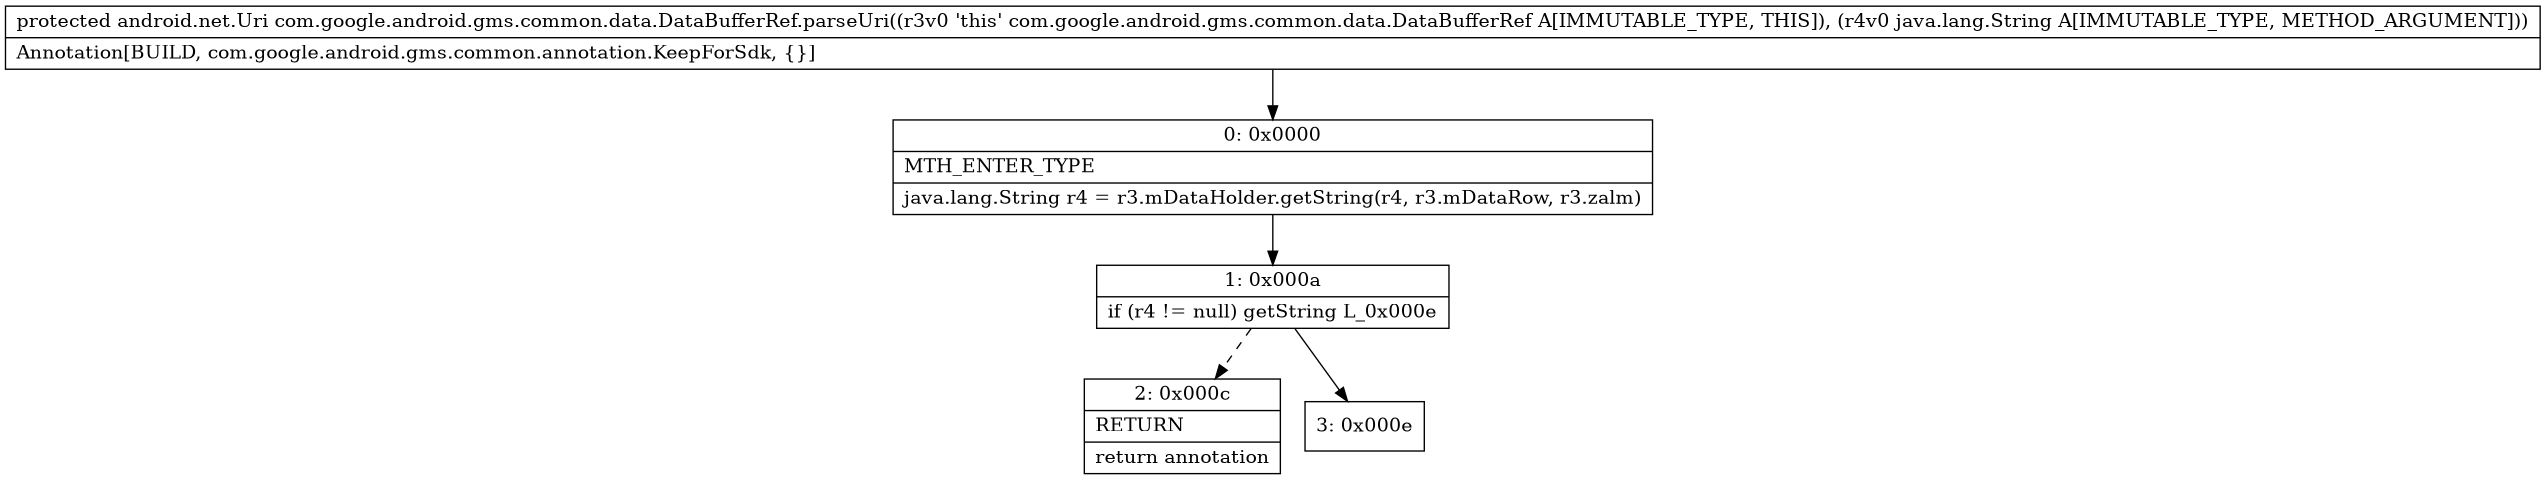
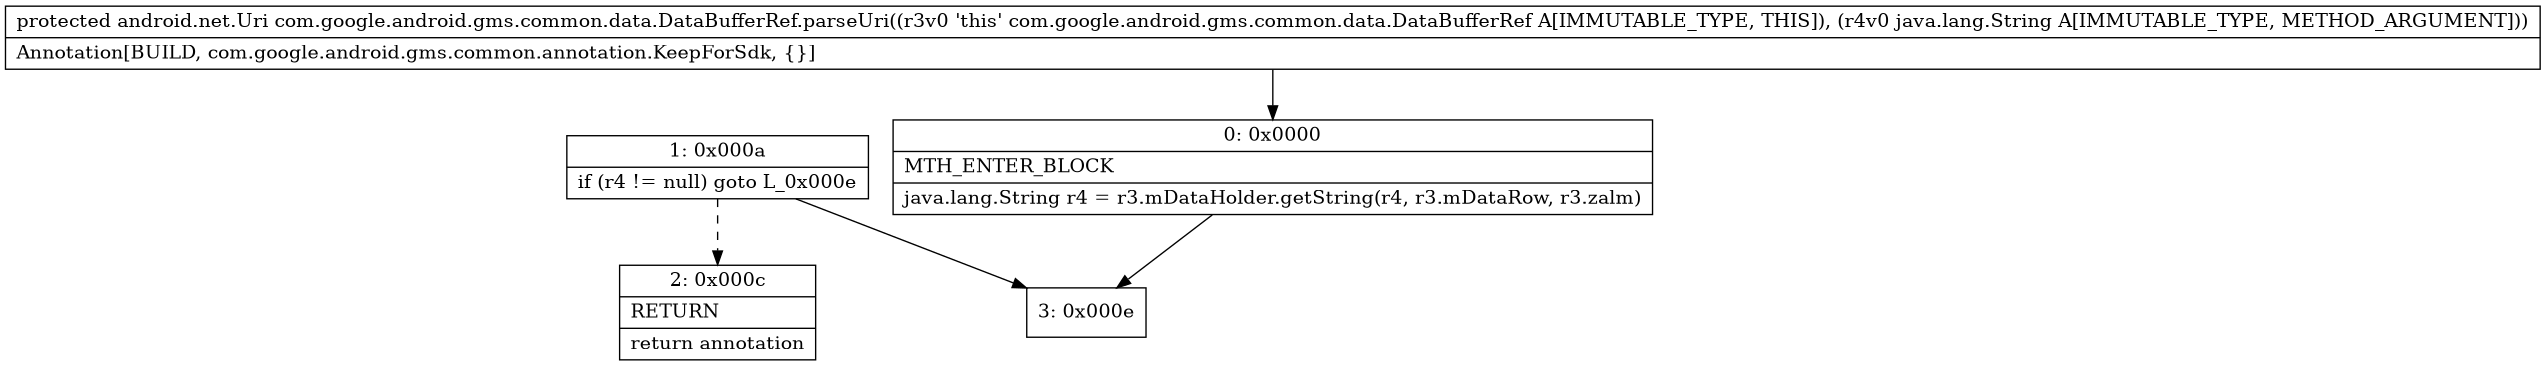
node "0: 0x0000": text "MTH_ENTER_TYPE" -> "MTH_ENTER_BLOCK"
edge "0: 0x0000" -> "1: 0x000a": now "0: 0x0000" -> "3: 0x000e"
node "1: 0x000a": text "if (r4 != null) getString L_0x000e" -> "if (r4 != null) goto L_0x000e"
